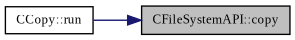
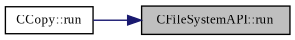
node "CFileSystemAPI::copy": label "CFileSystemAPI::copy" -> "CFileSystemAPI::run"
